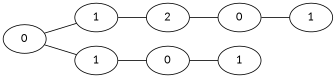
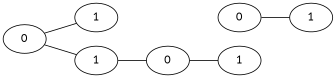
node "2": removed
